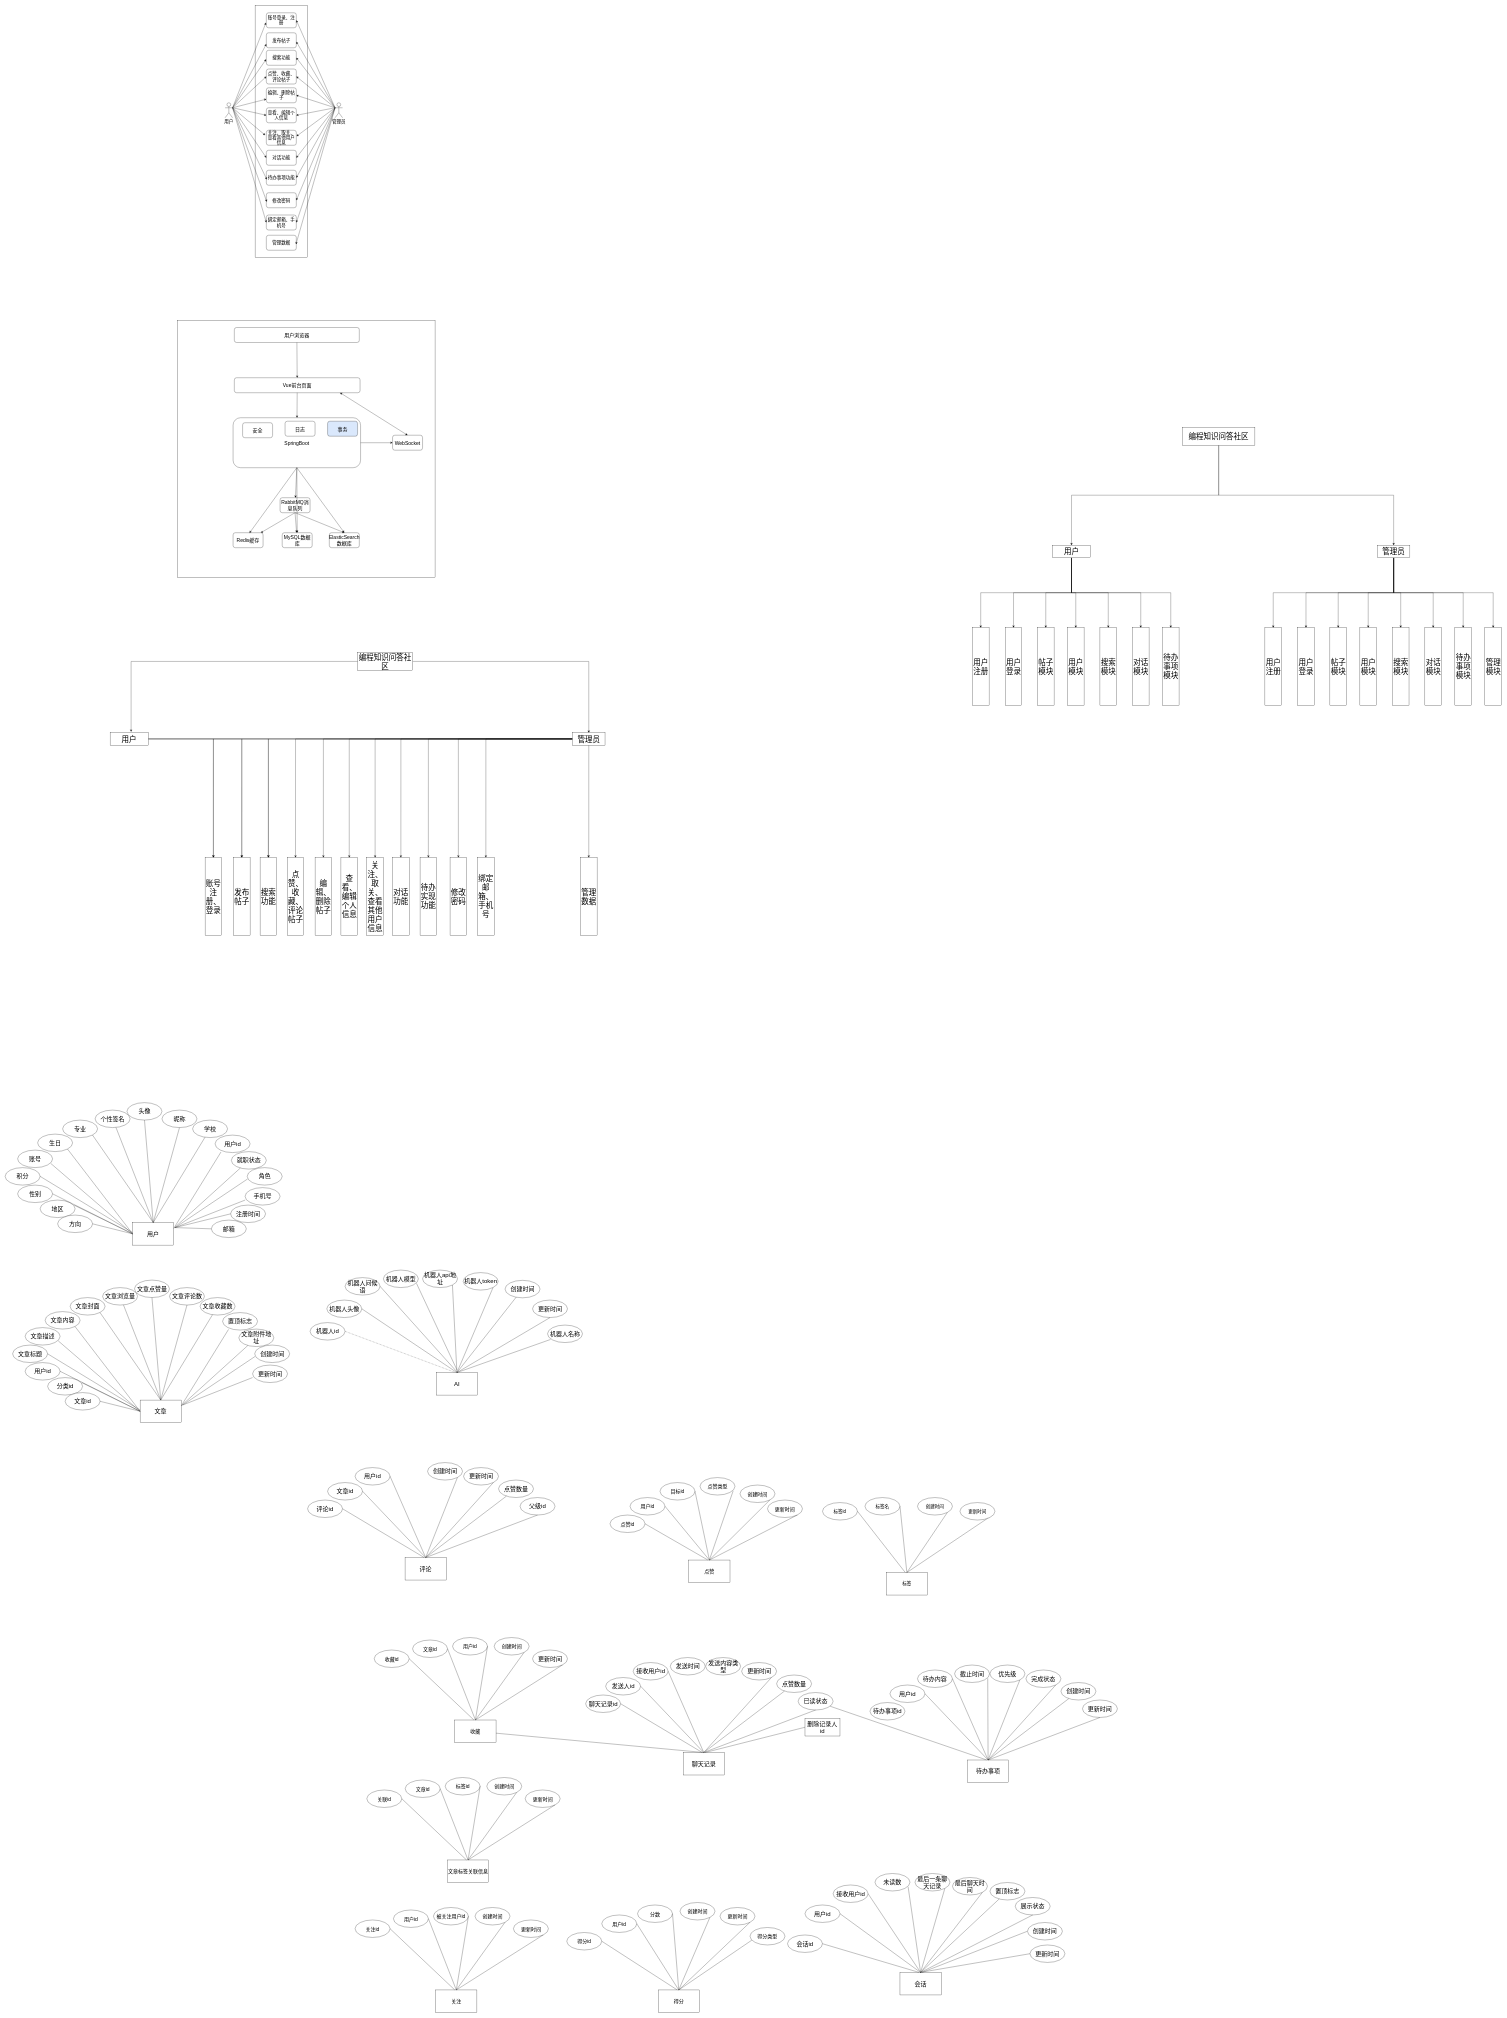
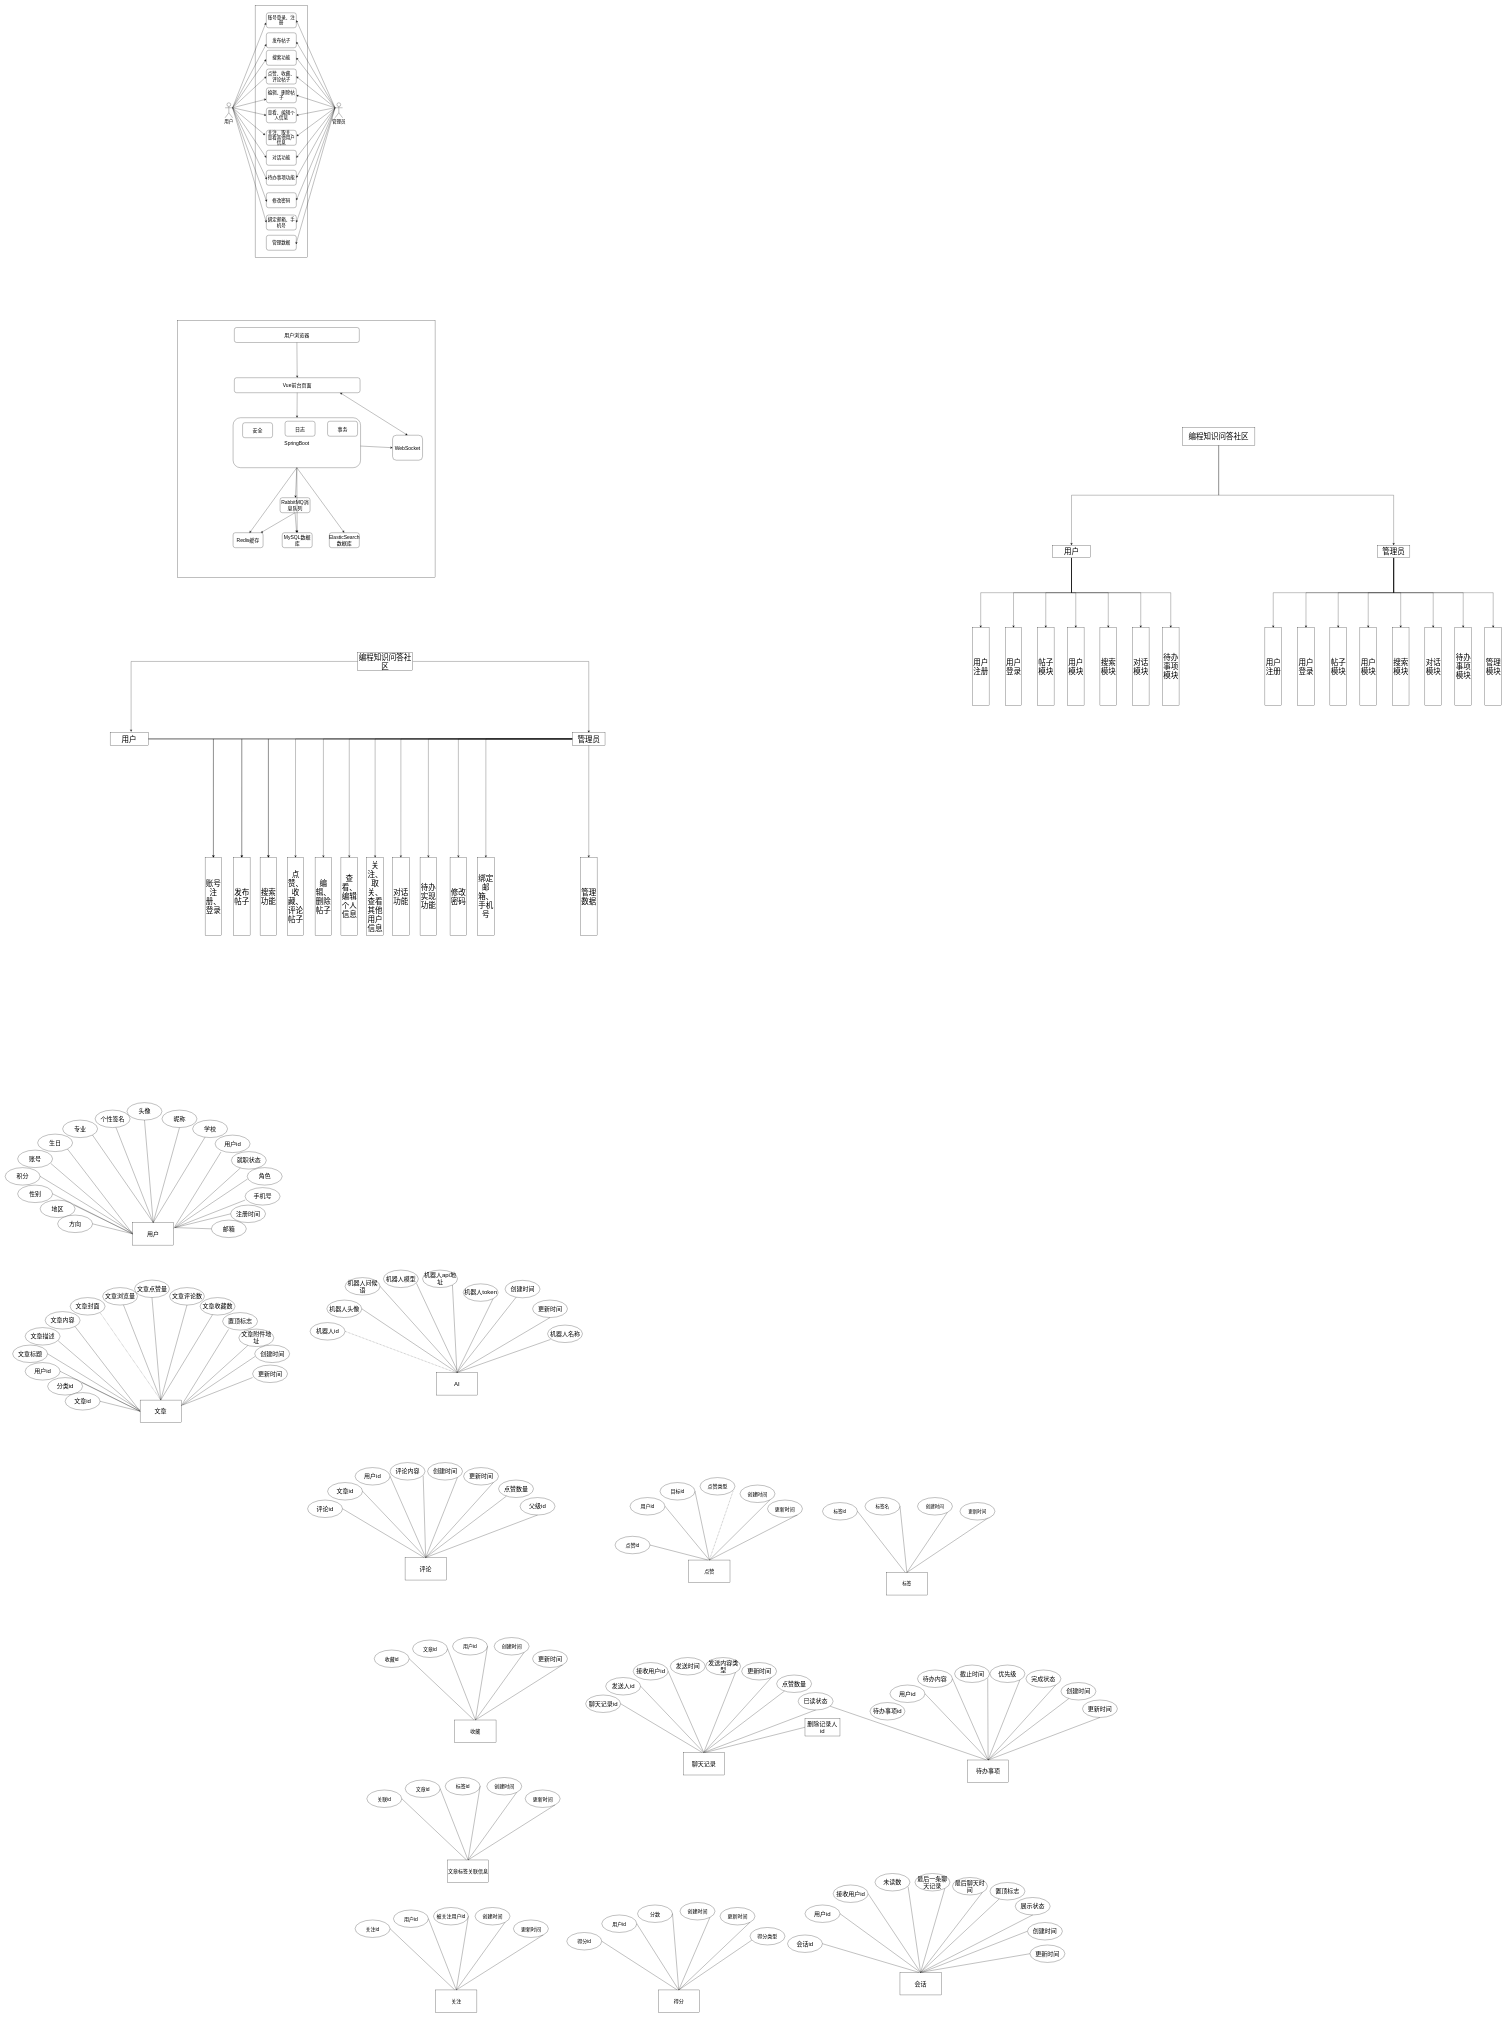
node "事务": fillcolor #dae8fc -> #ffffff
node "WebSocket": size 30x15 -> 30x25
edge "RabbitMQ消息队列" -> "ElasticSearch数据库": removed
node "机器人token": moved (481, 1281) -> (481, 1293)
edge "文章封面" -- "文章": style solid -> dashed
node "评论内容": added
edge "评论内容" -- "评论": added
edge "点赞类型" -- "点赞": style solid -> dashed
node "点赞id": moved (628, 1524) -> (633, 1545)
edge "收藏" -- "聊天记录": now "发送内容类型" -- "聊天记录"
